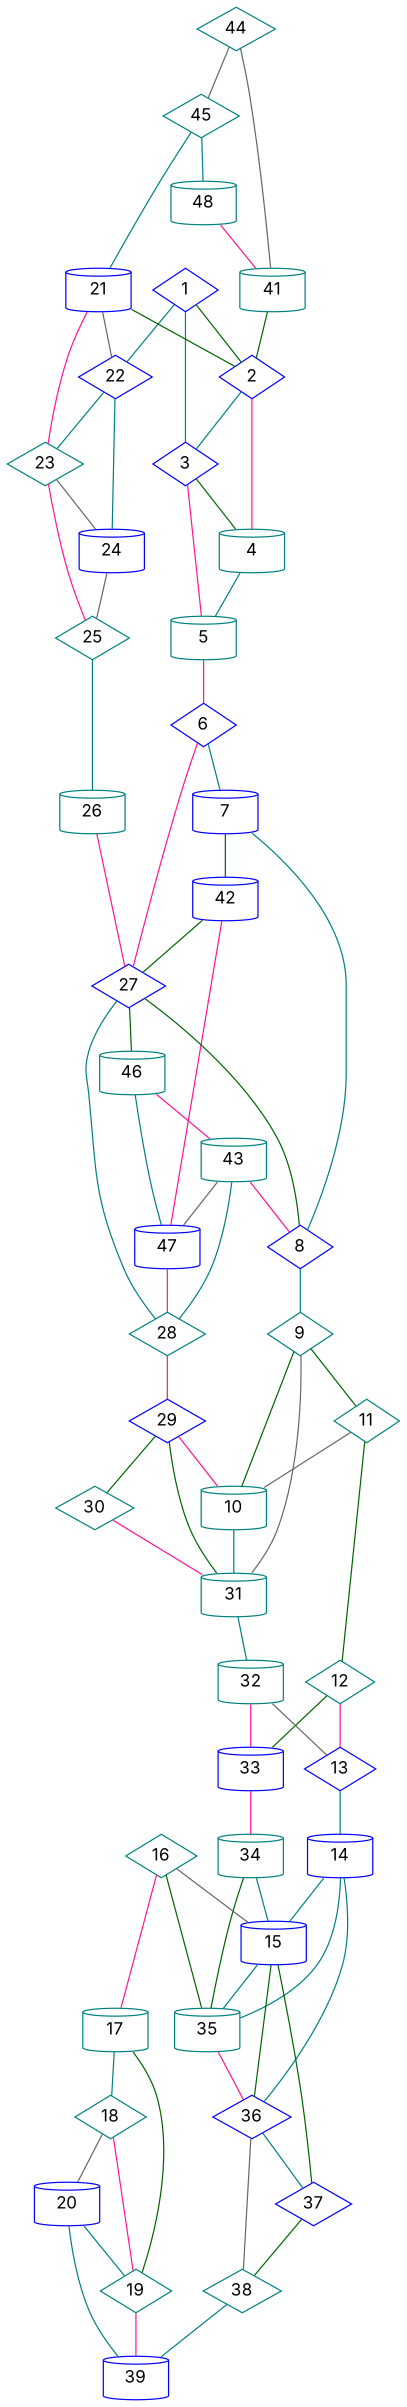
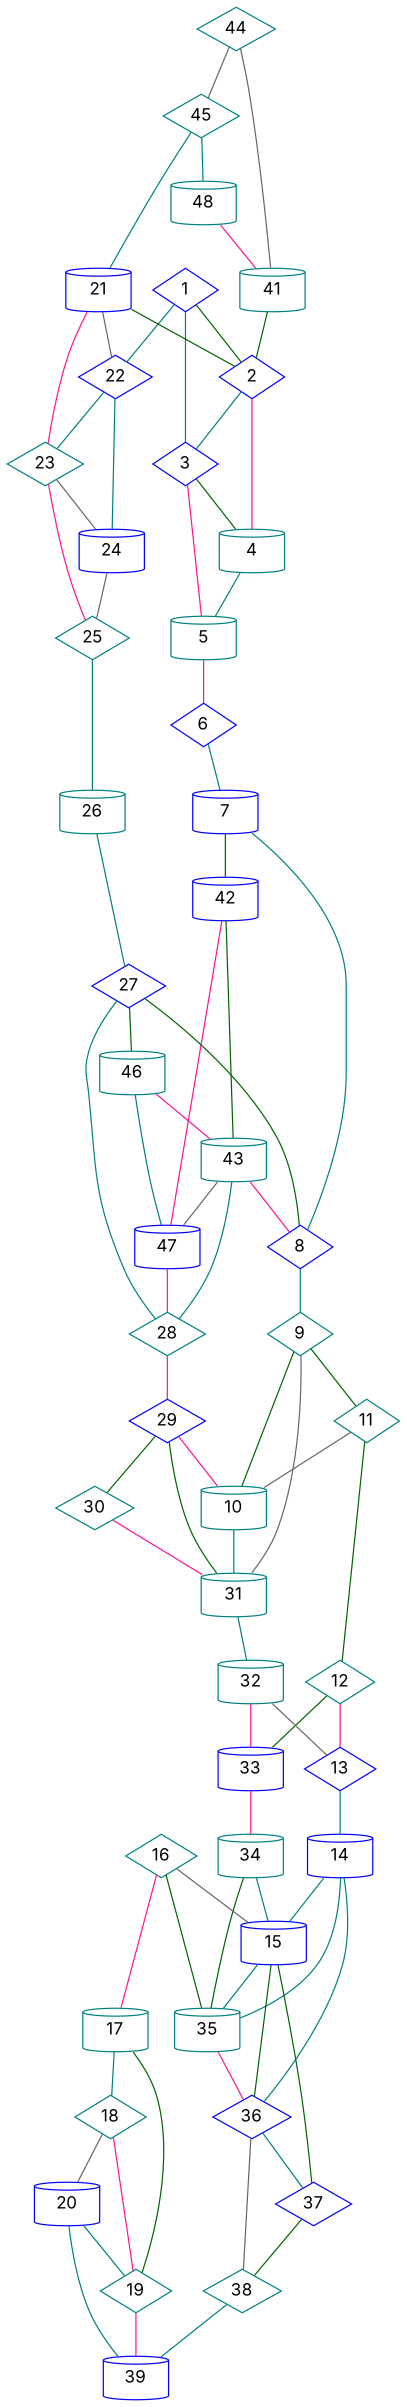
edge "6" -- "27": removed
edge "26" -- "27": color deeppink -> teal
edge "42" -- "27": now "42" -- "43"
